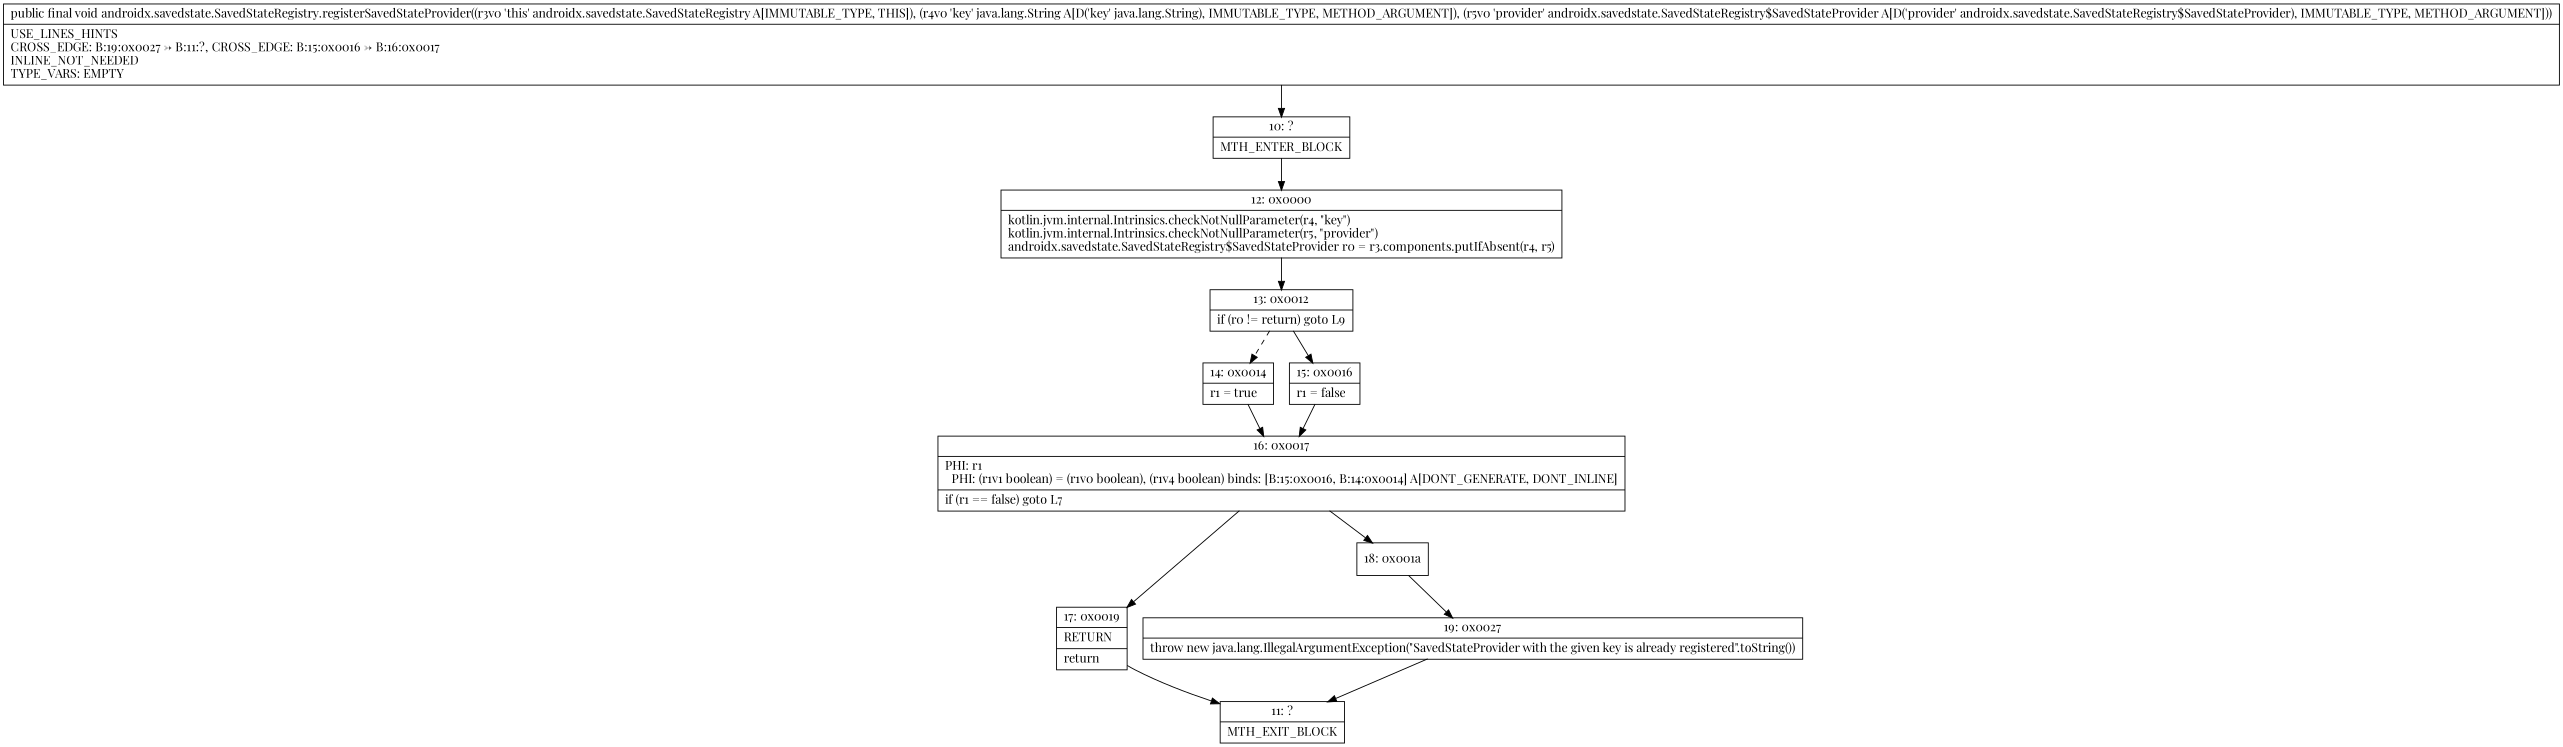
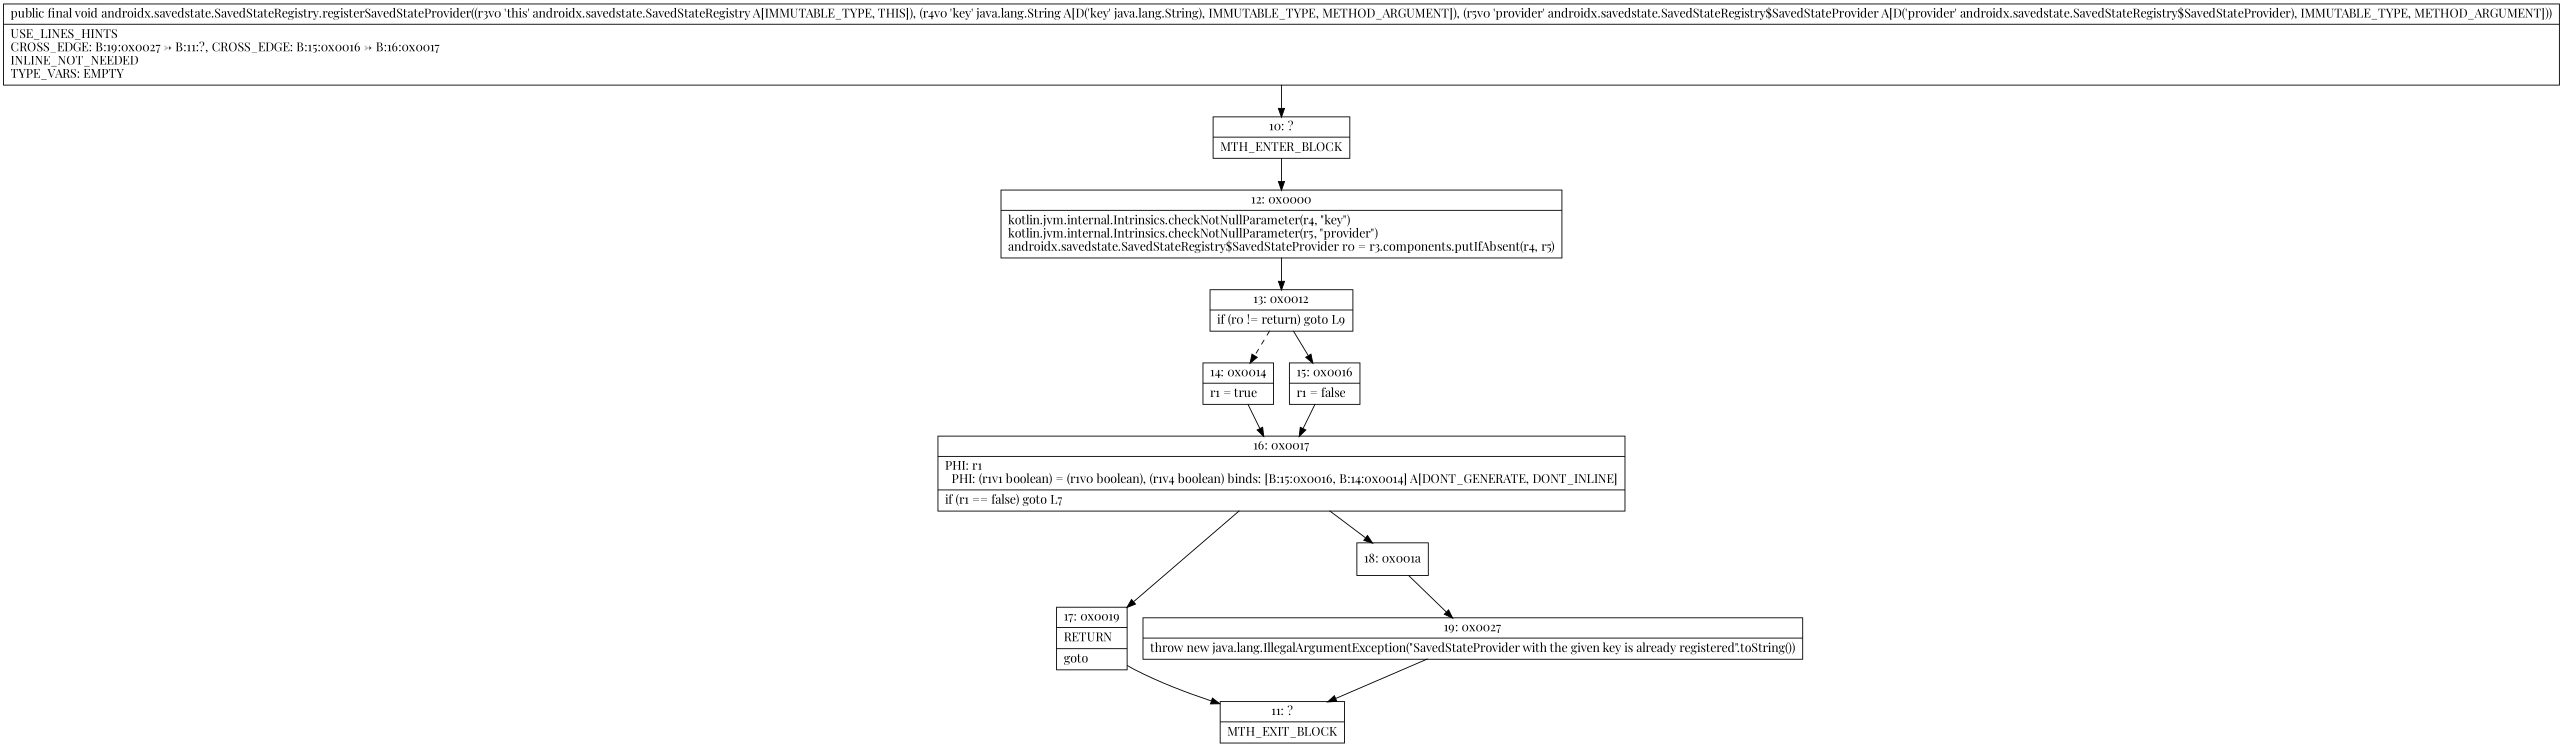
node "17: 0x0019": text "return" -> "goto"
